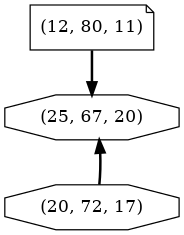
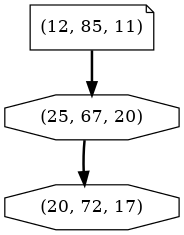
node "(12, 80, 11)": label "(12, 80, 11)" -> "(12, 85, 11)"
edge "(20, 72, 17)" -> "(25, 67, 20)": reversed
